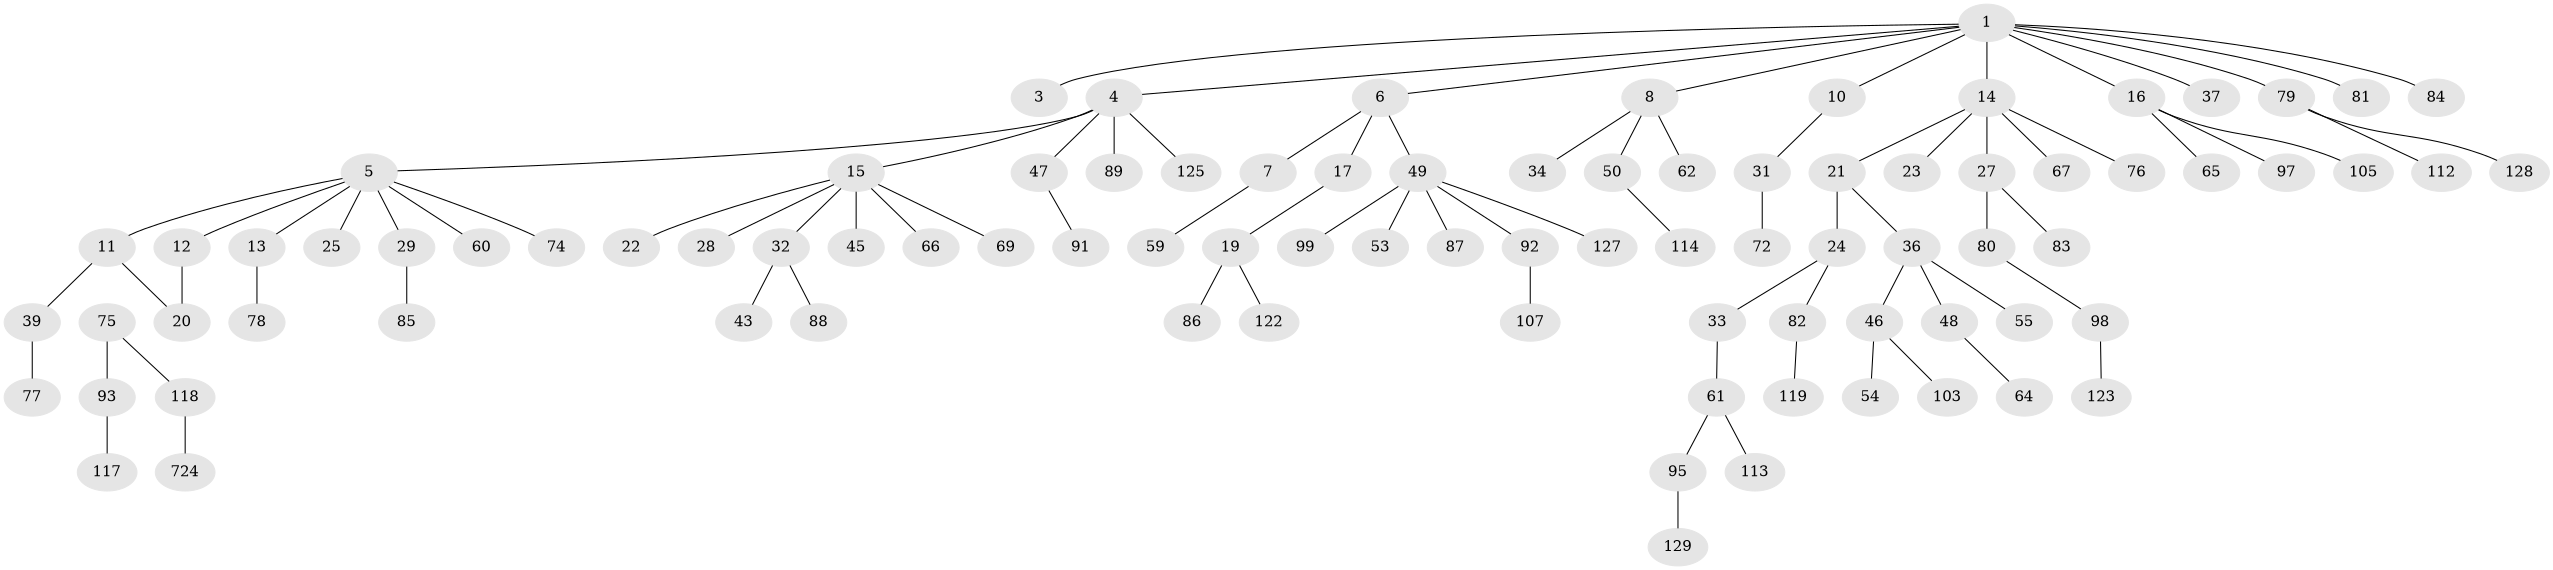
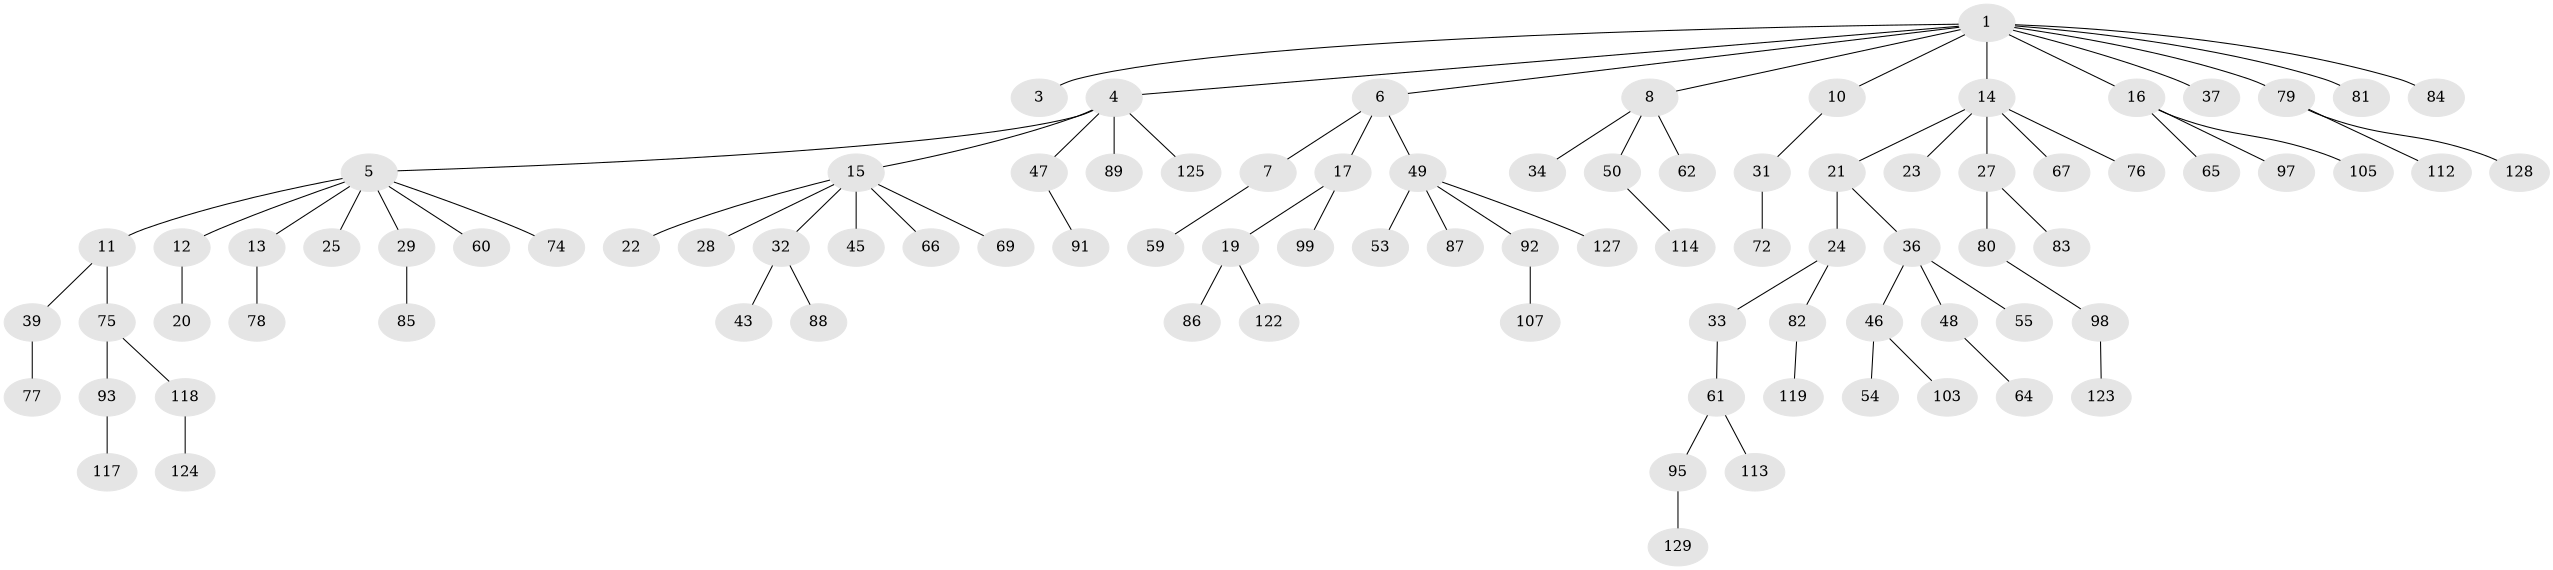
edge "49" -- "99": now "17" -- "99"
edge "11" -- "20": now "11" -- "75"
node "724": label "724" -> "124"
